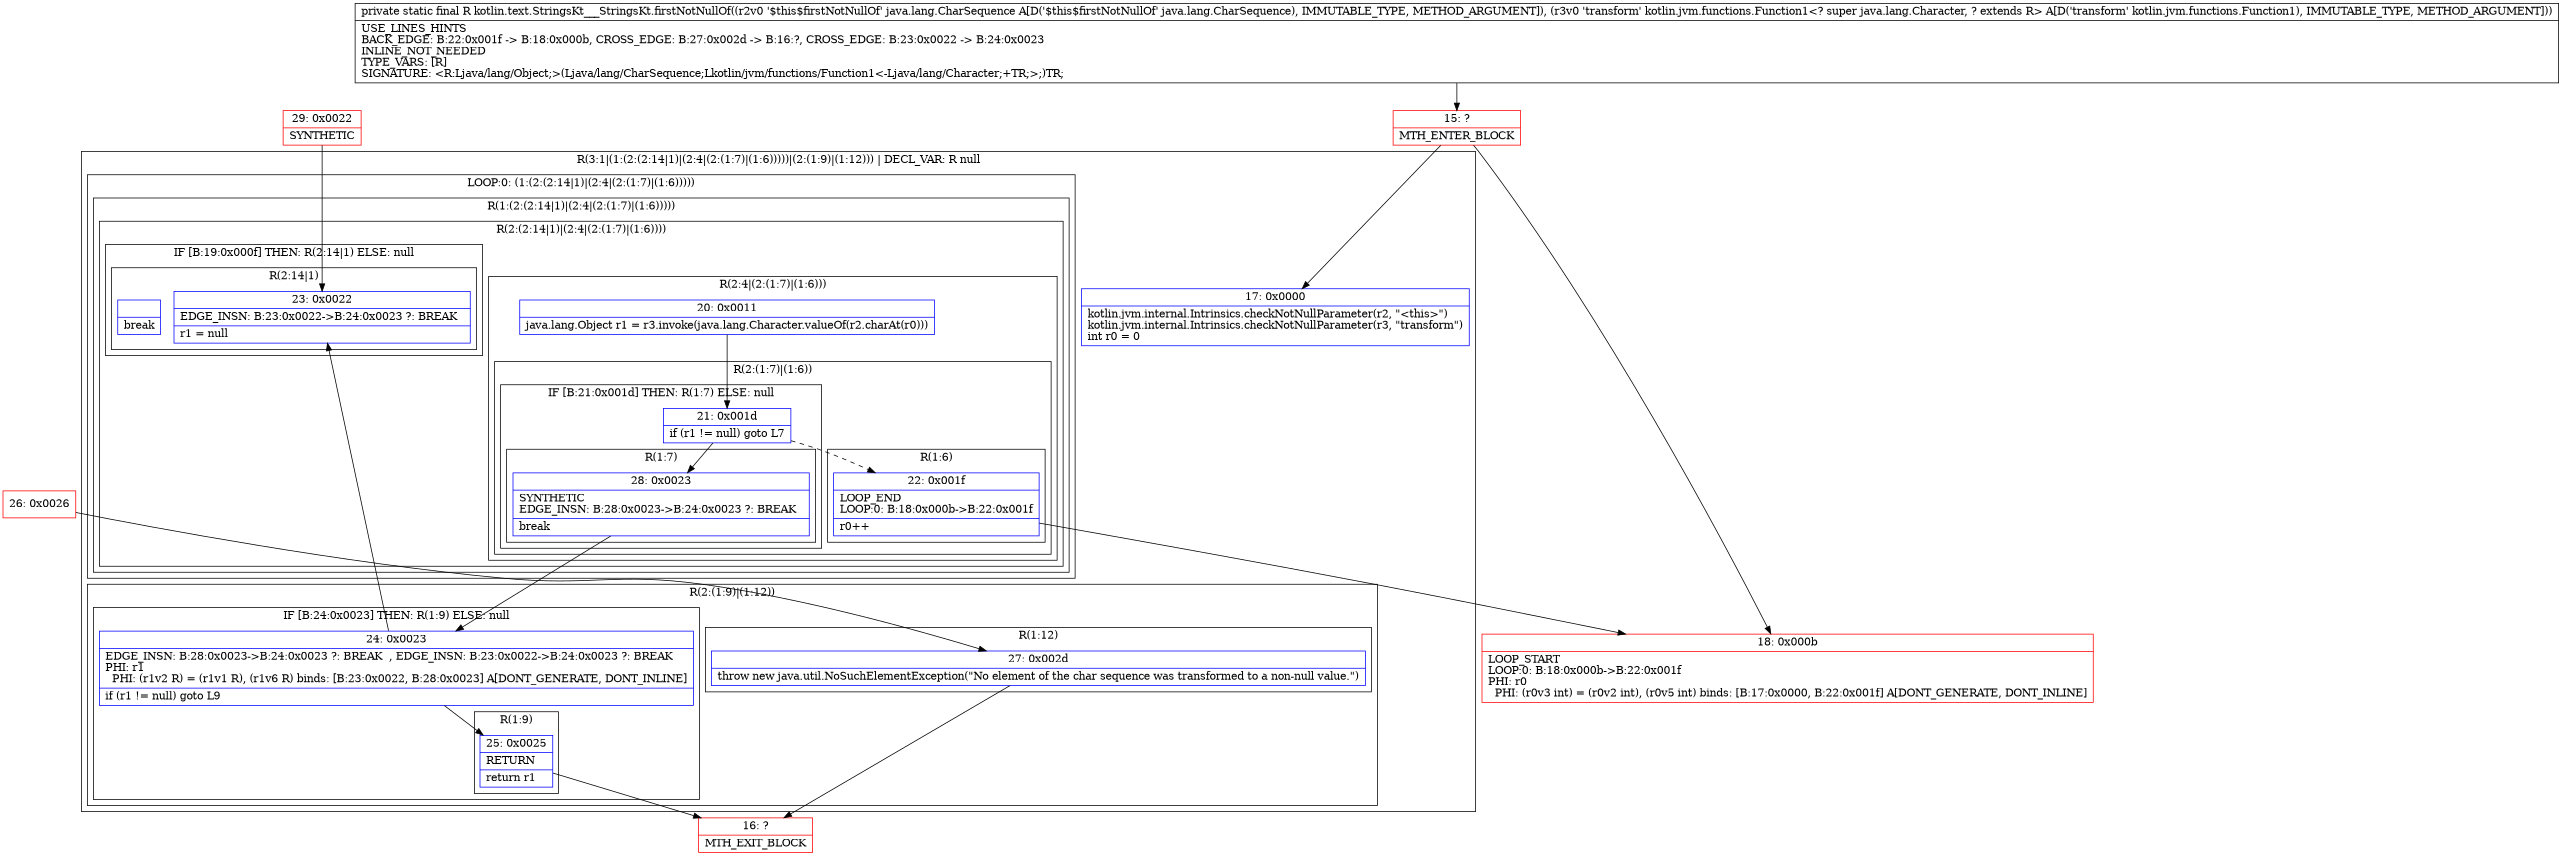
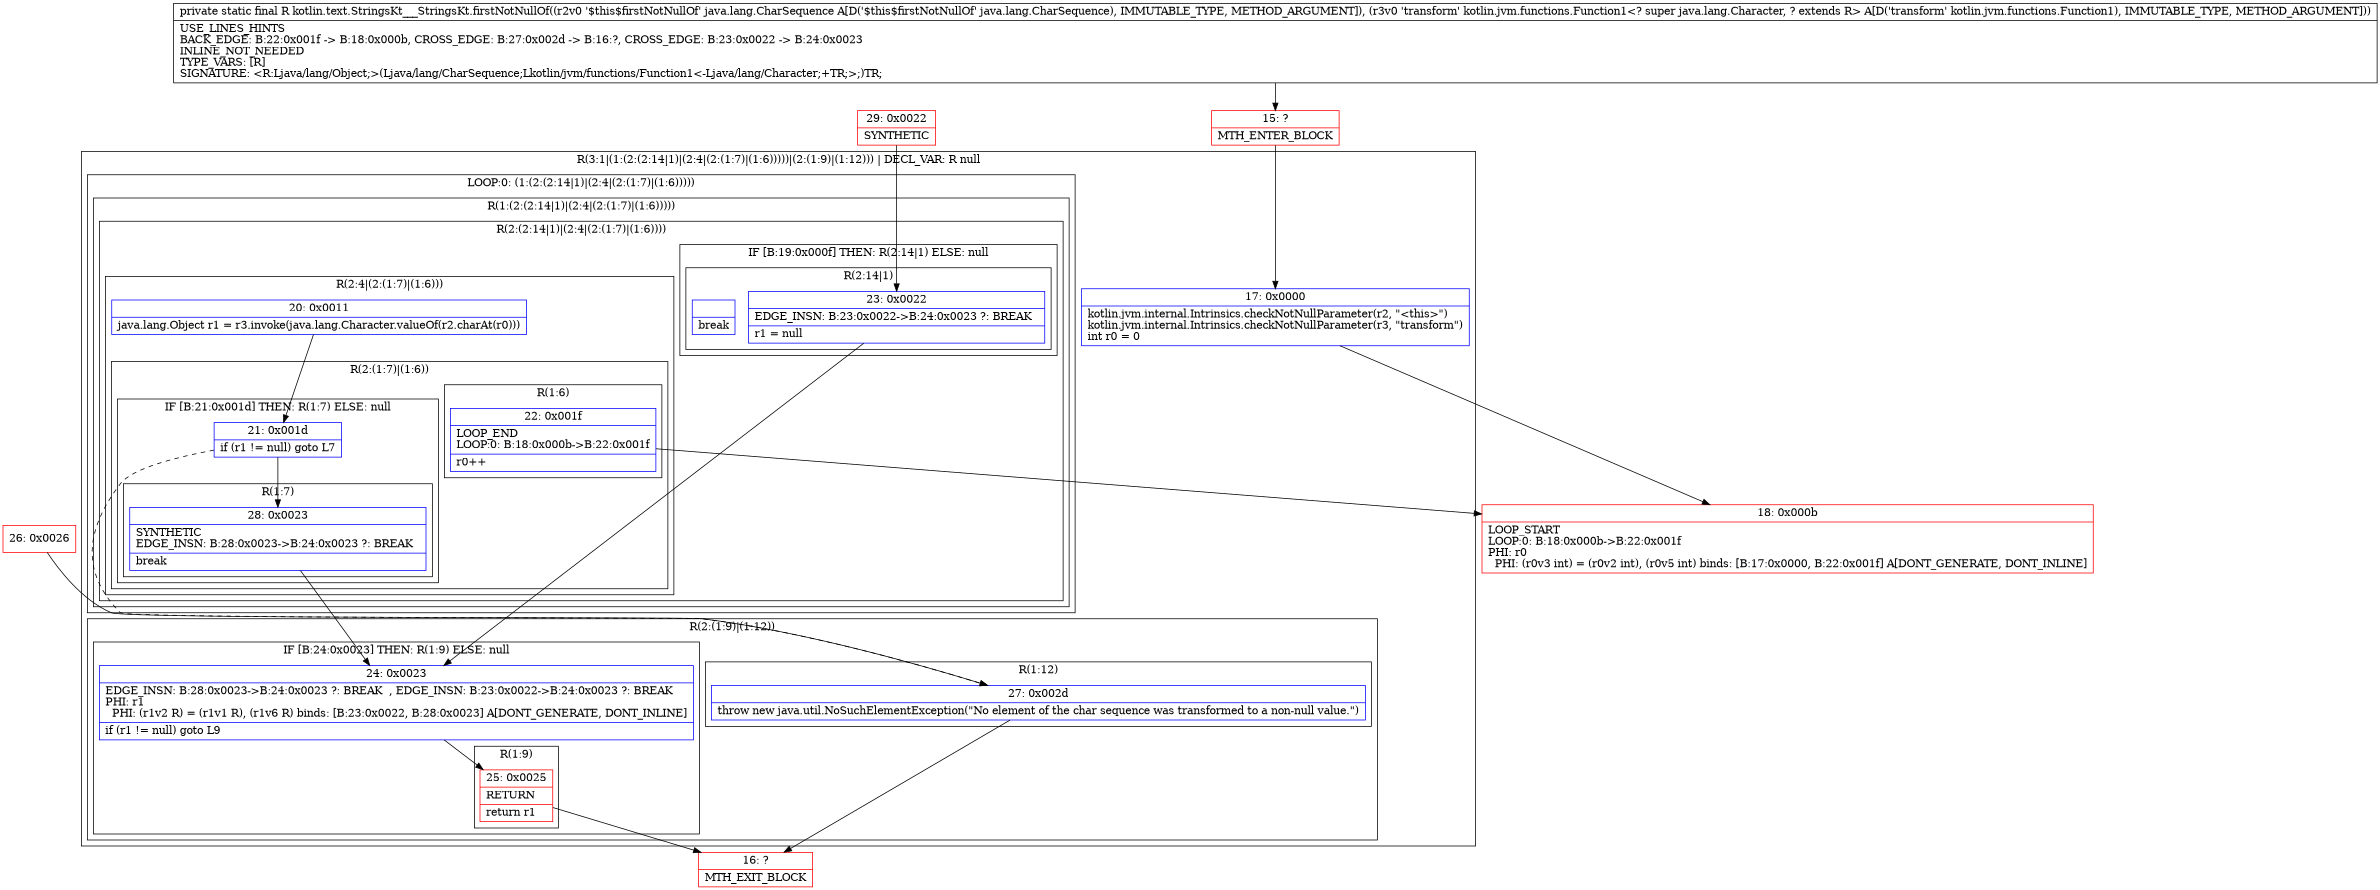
edge "15: ?" -> "18: 0x000b": now "17: 0x0000" -> "18: 0x000b"
edge "21: 0x001d" -> "22: 0x001f": now "21: 0x001d" -> "27: 0x002d"
edge "24: 0x0023" -> "23: 0x0022": reversed
node "25: 0x0025": color blue -> red
